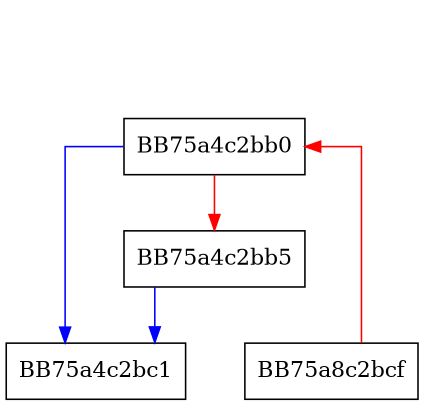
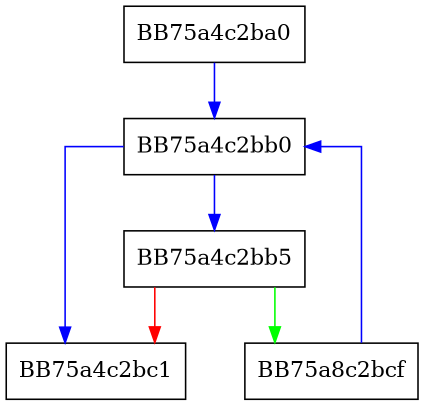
node "BB75a4c2ba0": added
edge "BB75a4c2bb0" -> "BB75a4c2bb5": color red -> blue
edge "BB75a8c2bcf" -> "BB75a4c2bb0": color red -> blue
edge "BB75a4c2bb5" -> "BB75a4c2bc1": color blue -> red
edge "BB75a4c2bb5" -> "BB75a8c2bcf": added
